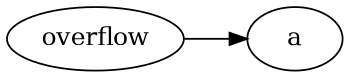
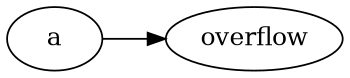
edge "overflow" -> "a": reversed
